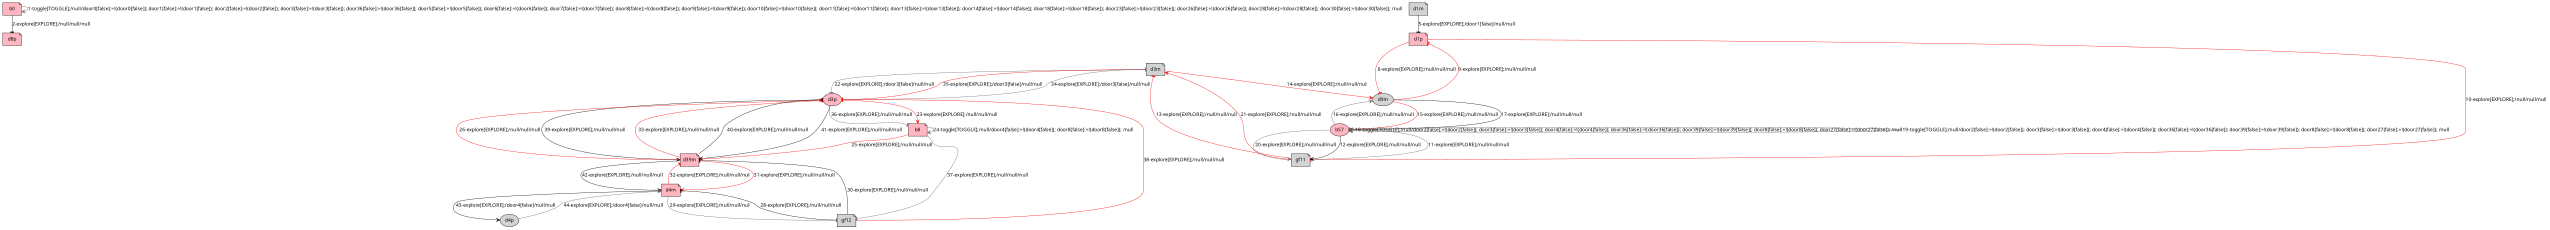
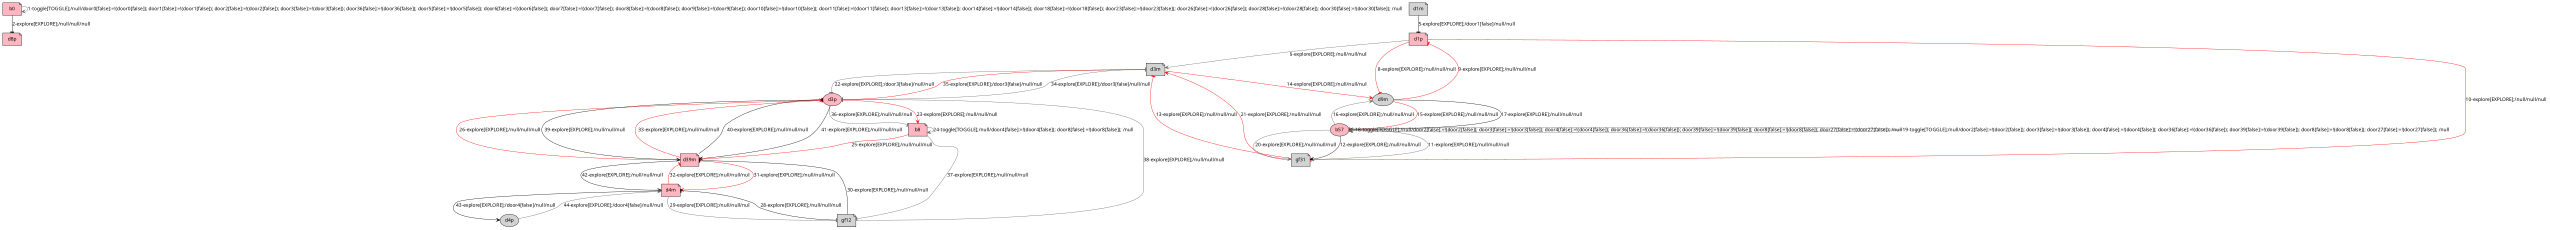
edge "d1p" -> "d3m": added, label "6-explore[EXPLORE];/null/null/null"
edge "gf12" -> "d3p": color red -> gray40
node "gf11": label "gf11" -> "gf31"
